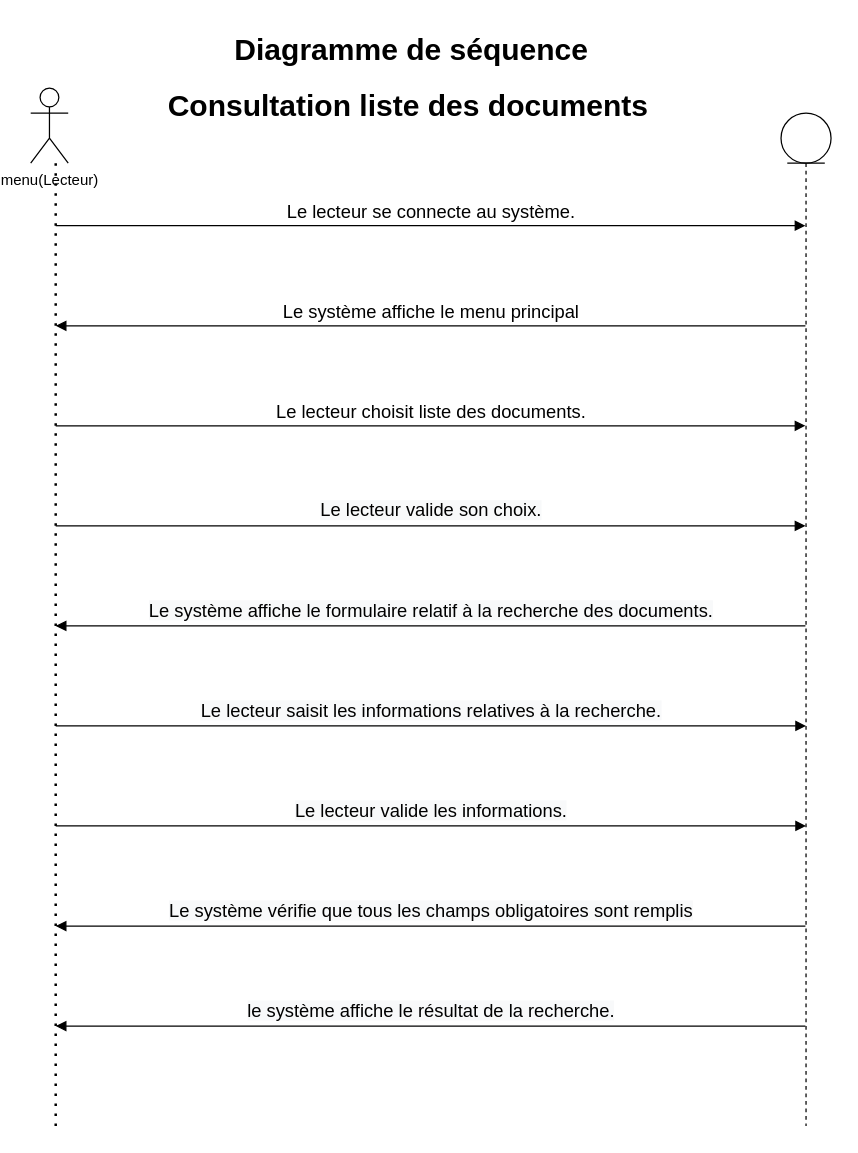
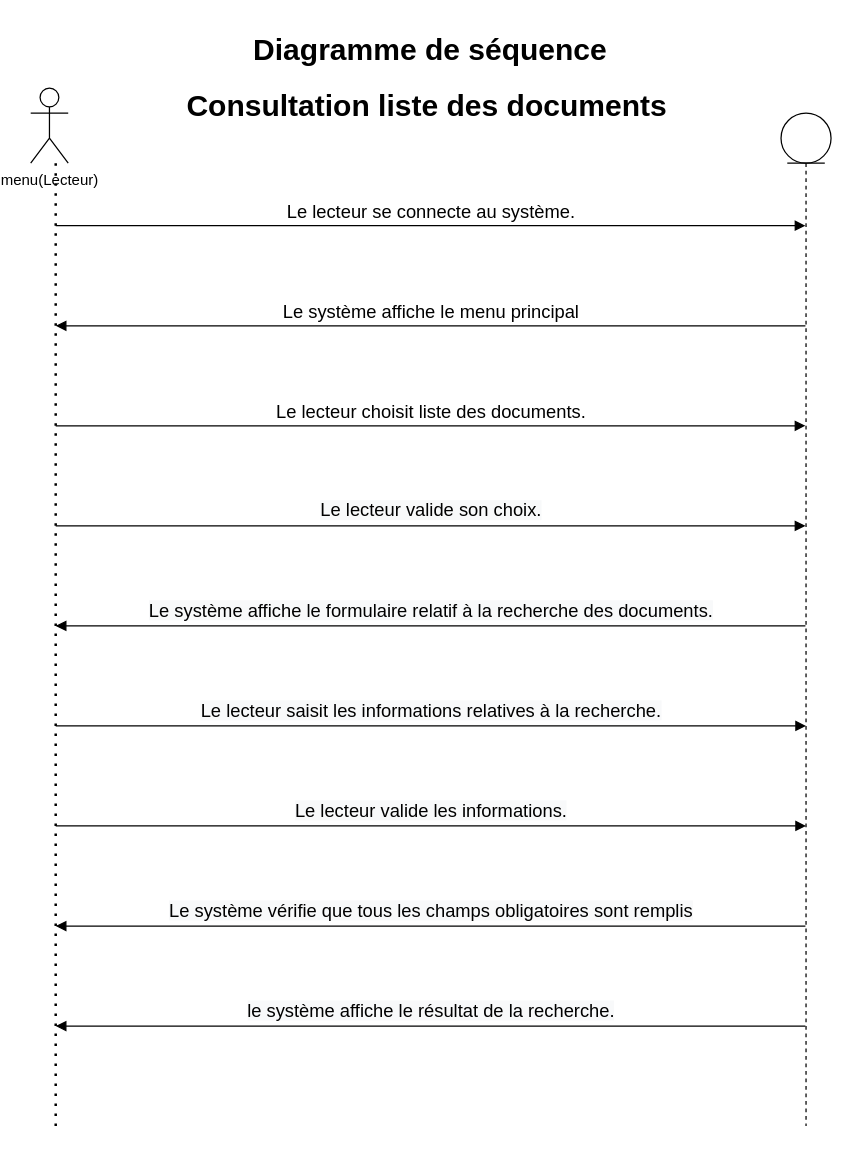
node "Diagramme de séquenceConsultation liste des documents": moved (424, 82) -> (443, 82)
